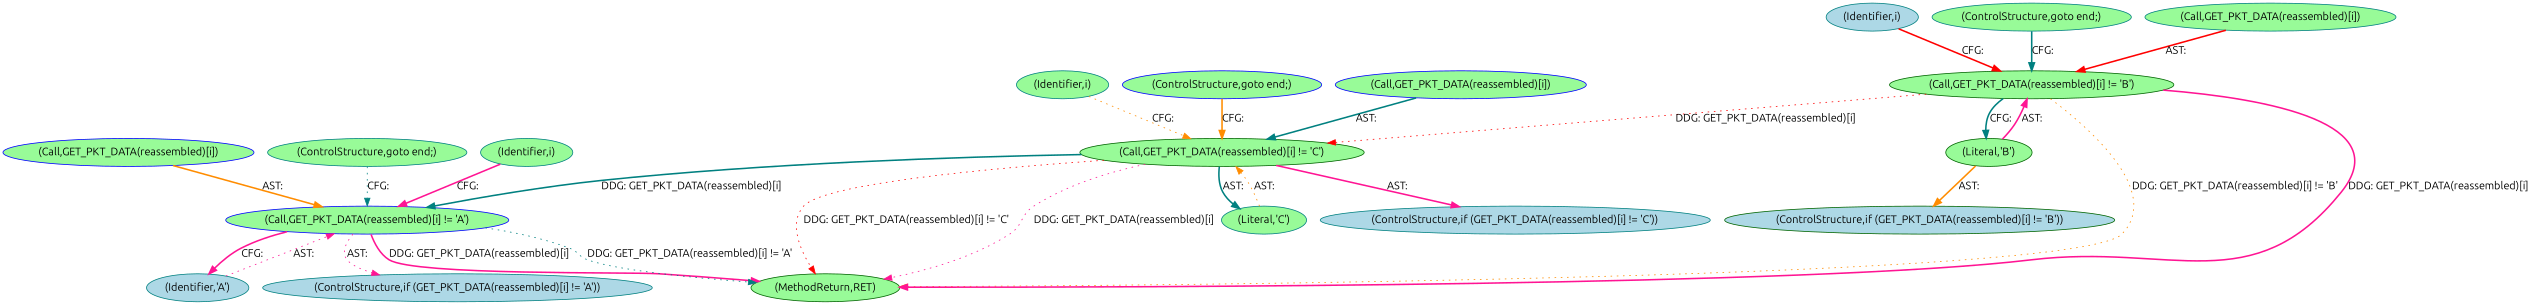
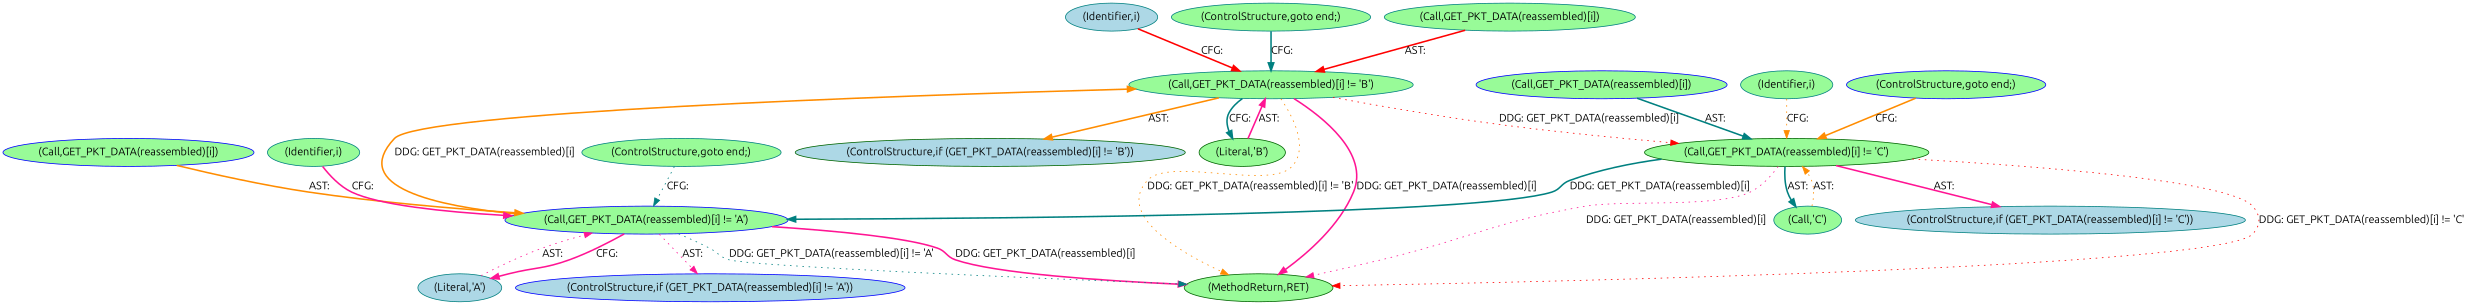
node "(Call,GET_PKT_DATA(reassembled)[i] != 'B')": color darkgreen -> teal
edge "(Call,GET_PKT_DATA(reassembled)[i] != 'A')" -> "(Call,GET_PKT_DATA(reassembled)[i] != 'B')": added, label "DDG: GET_PKT_DATA(reassembled)[i]"
edge "(Literal,'B')" -> "(ControlStructure,if (GET_PKT_DATA(reassembled)[i] != 'B'))": now "(Call,GET_PKT_DATA(reassembled)[i] != 'B')" -> "(ControlStructure,if (GET_PKT_DATA(reassembled)[i] != 'B'))"
node "(Literal,'C')": label "(Literal,'C')" -> "(Call,'C')"
node "(Identifier,'A')": label "(Identifier,'A')" -> "(Literal,'A')"
node "(ControlStructure,if (GET_PKT_DATA(reassembled)[i] != 'A'))": color teal -> blue
